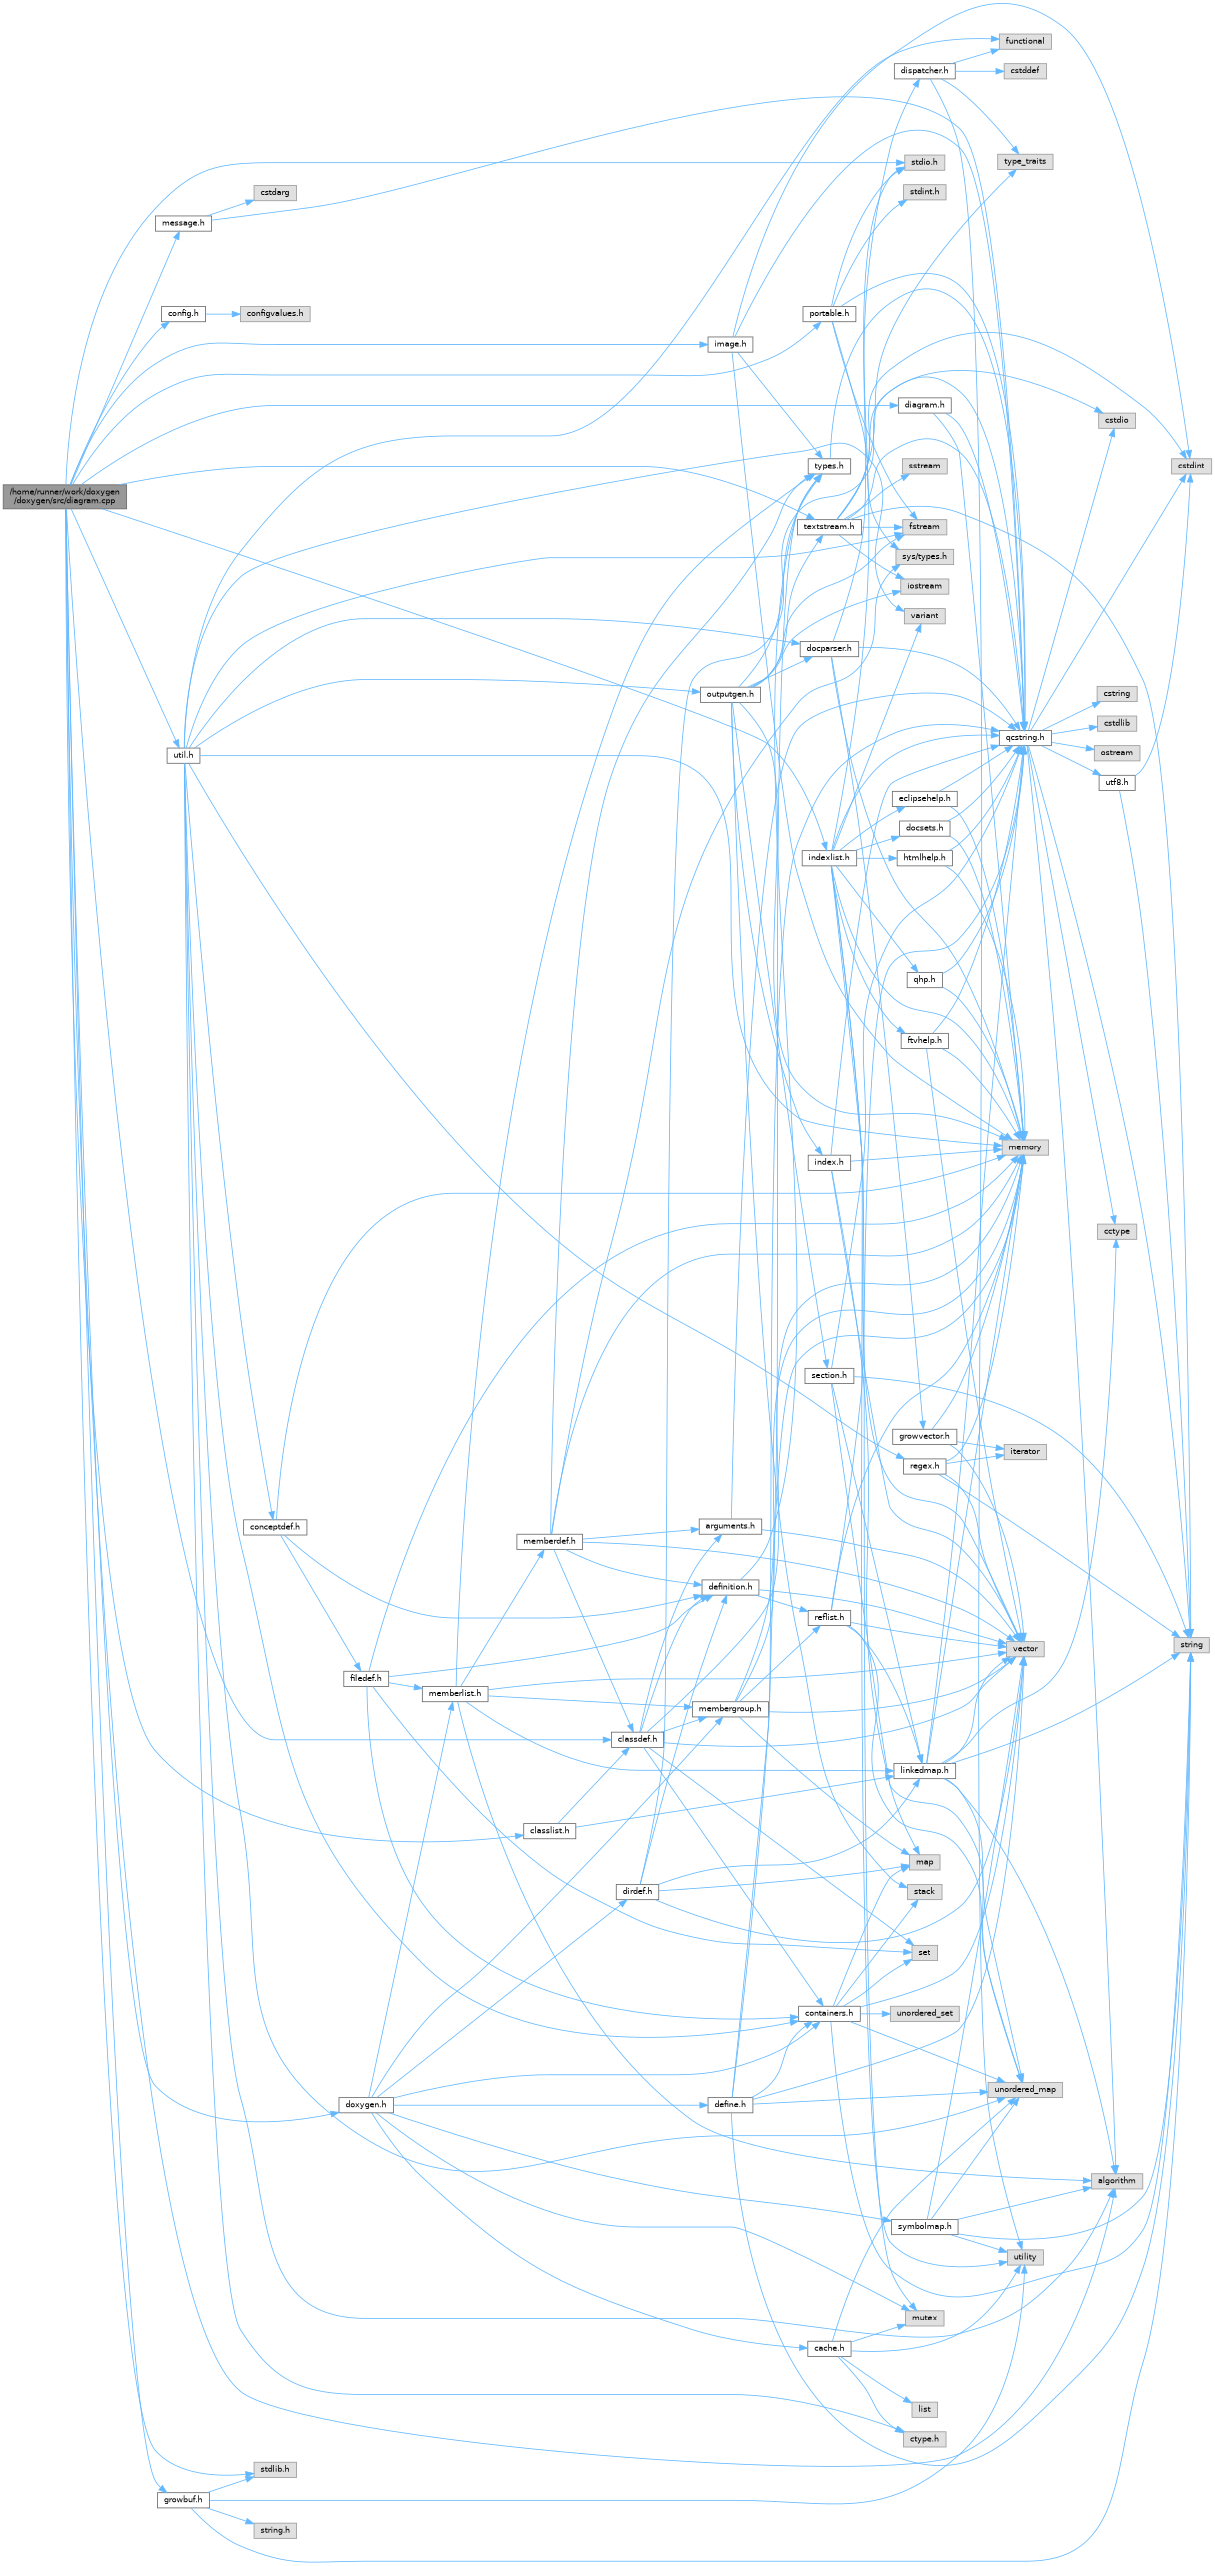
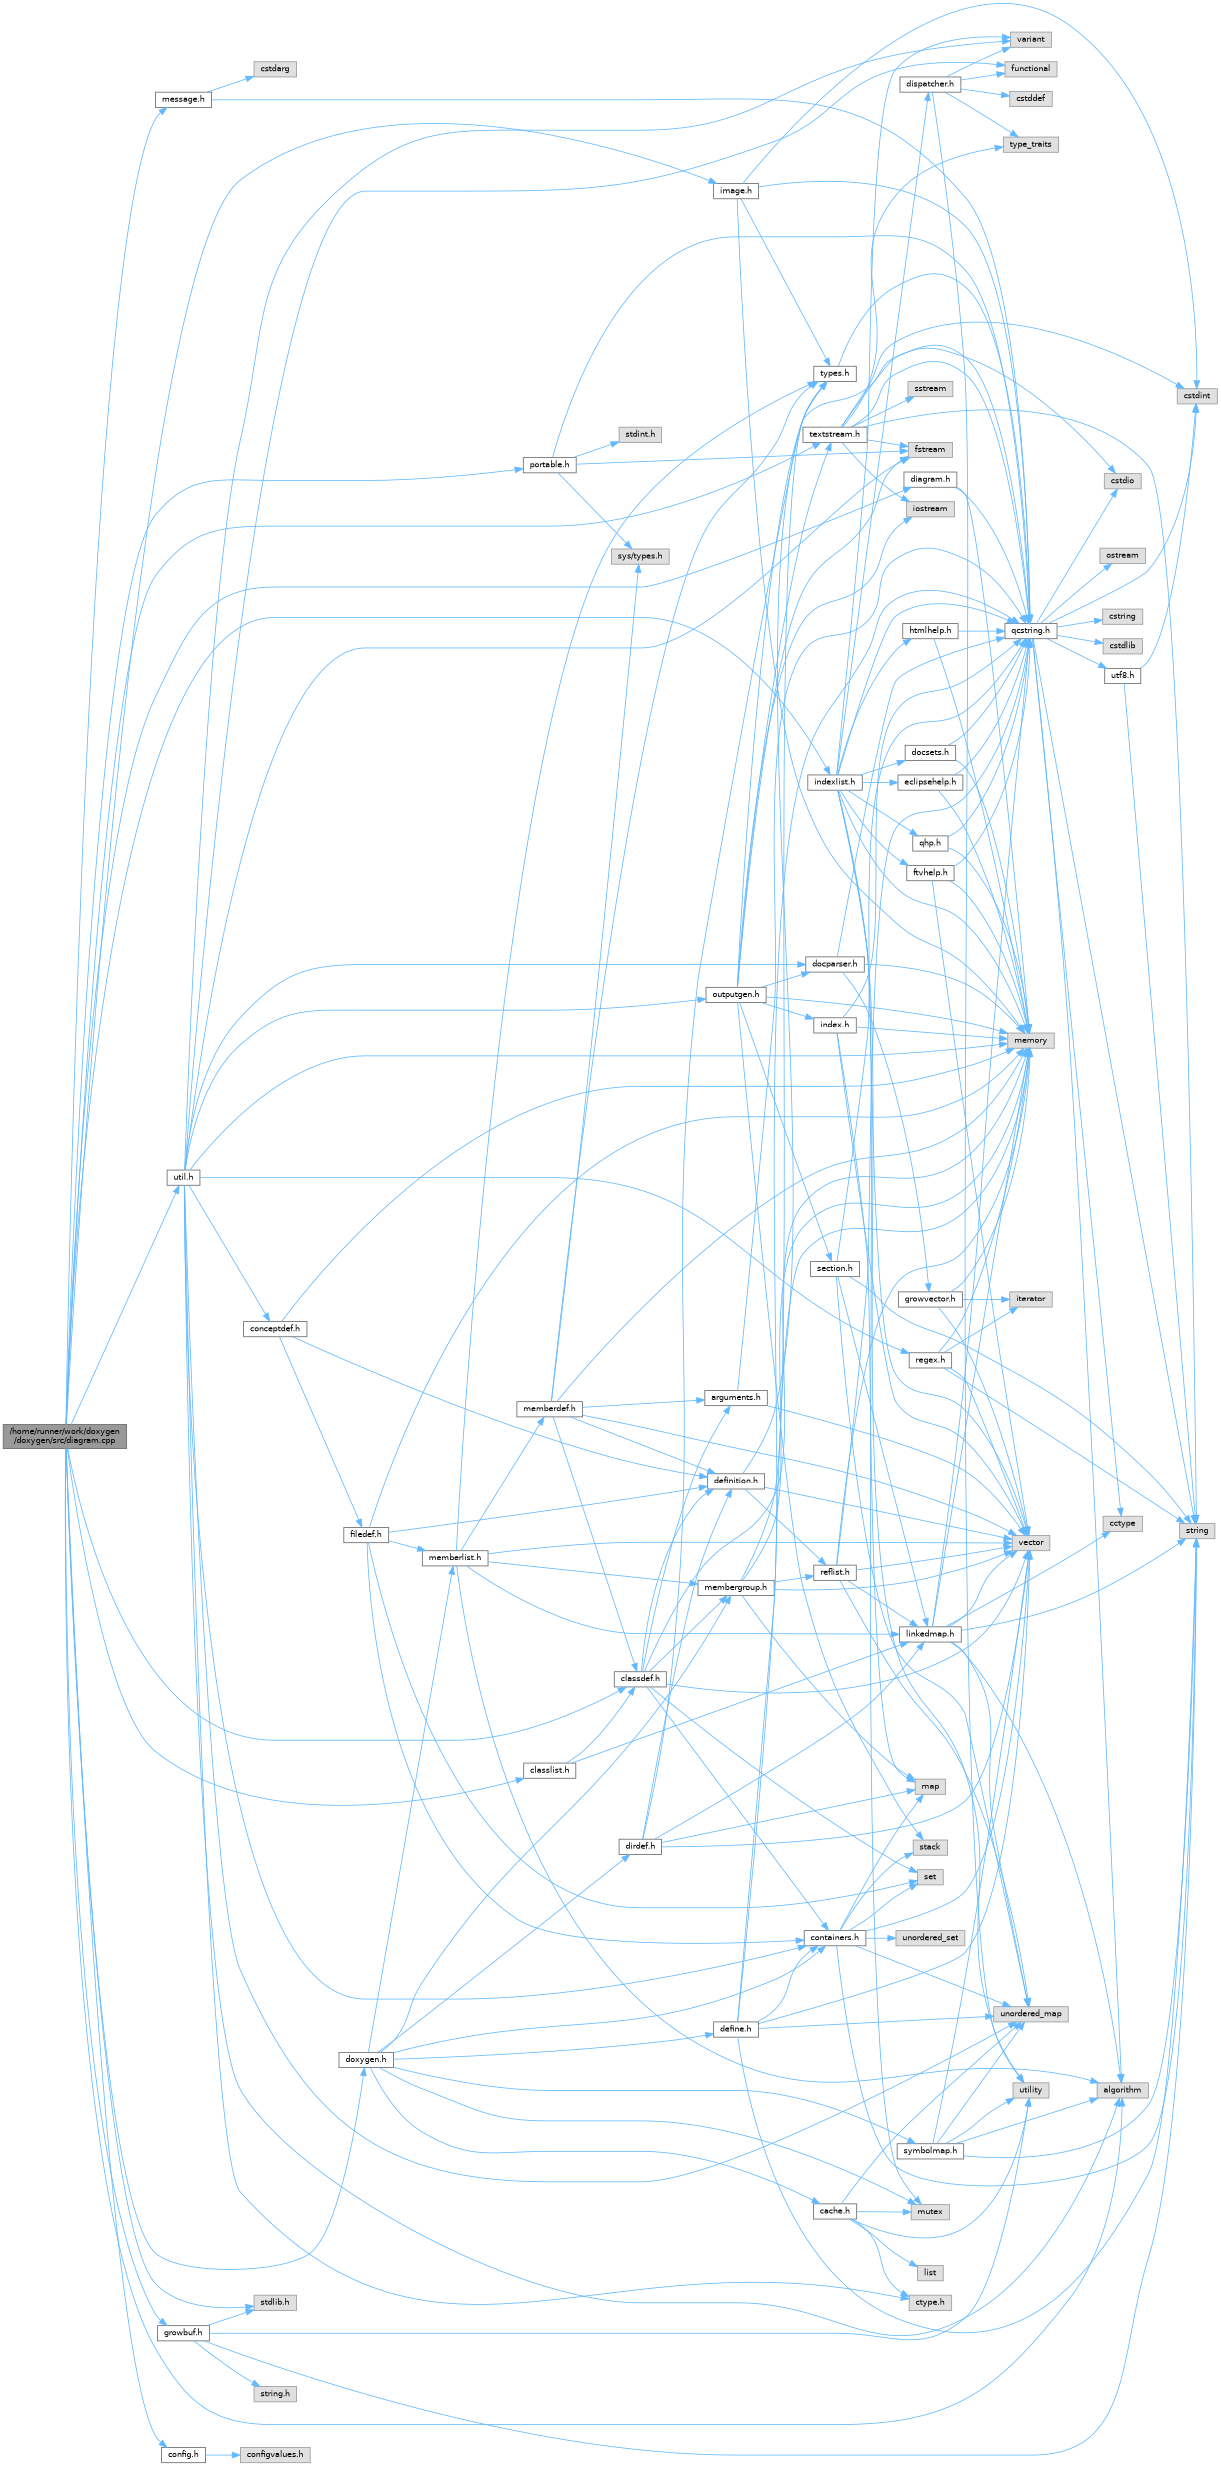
edge "dispatcher.h" -> "variant": added
node "stdio.h": removed
